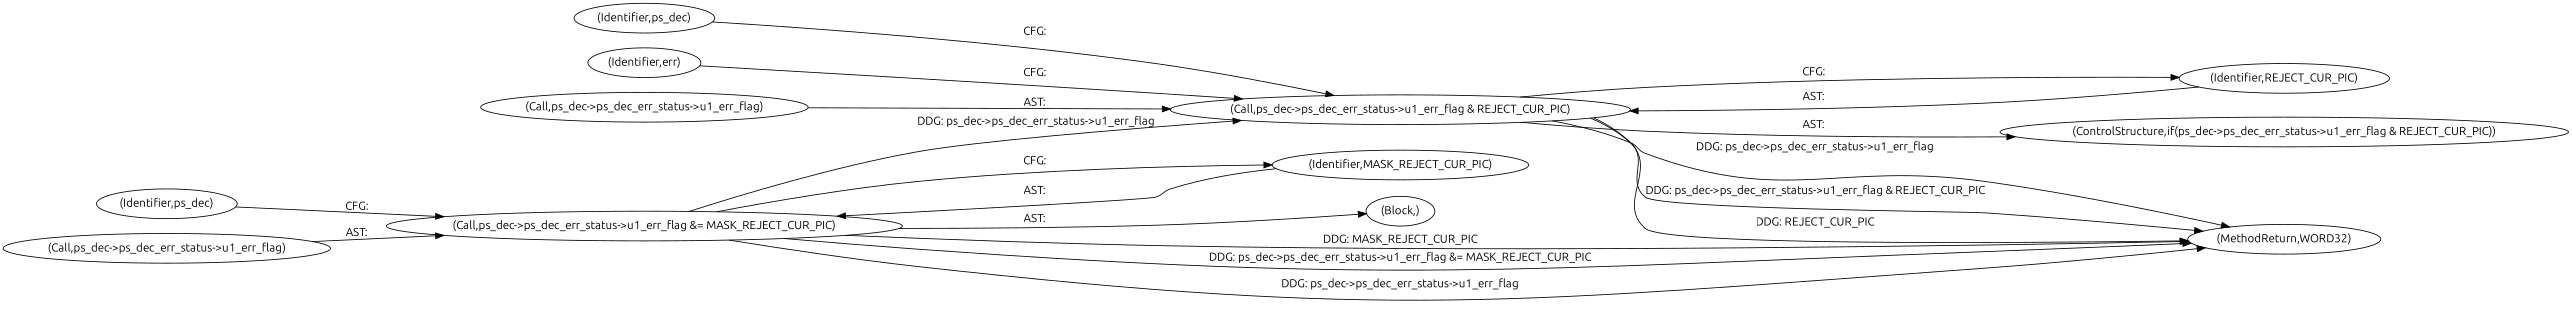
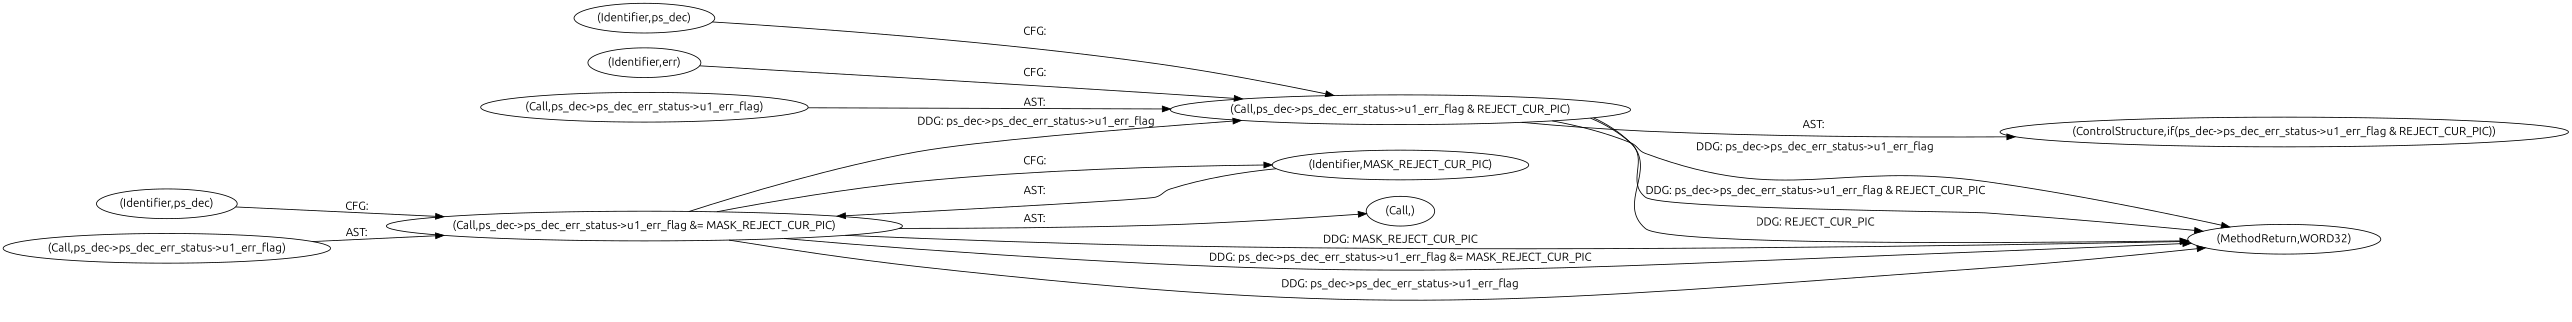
node "(Identifier,REJECT_CUR_PIC)": removed
node "(Block,)": label "(Block,)" -> "(Call,)"
